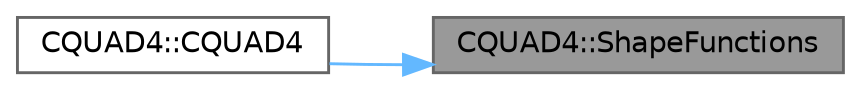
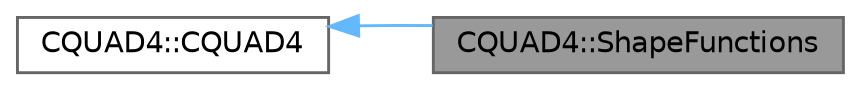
edge "CQUAD4::CQUAD4" -> "CQUAD4::ShapeFunctions": reversed
